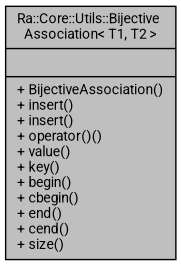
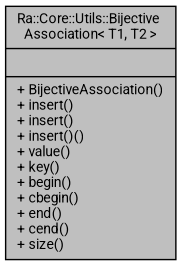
node "Ra::Core::Utils::Bijective": text "+ operator()()" -> "+ insert()()"
